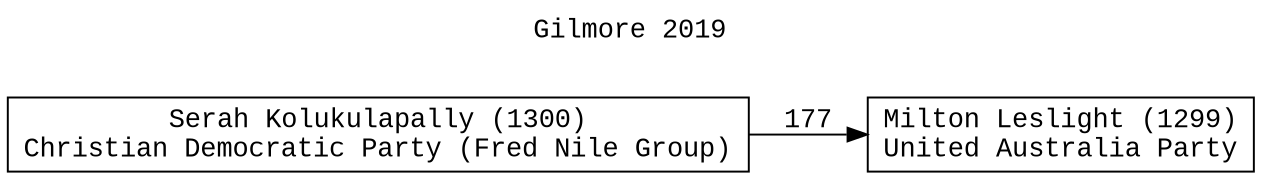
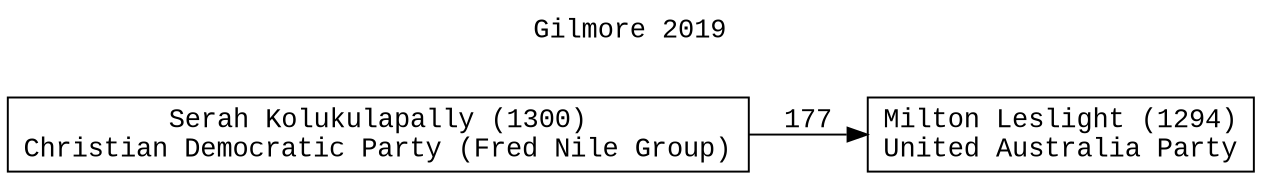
node "Milton Leslight (1299) United Australia Party": label "Milton Leslight (1299) United Australia Party" -> "Milton Leslight (1294) United Australia Party"
